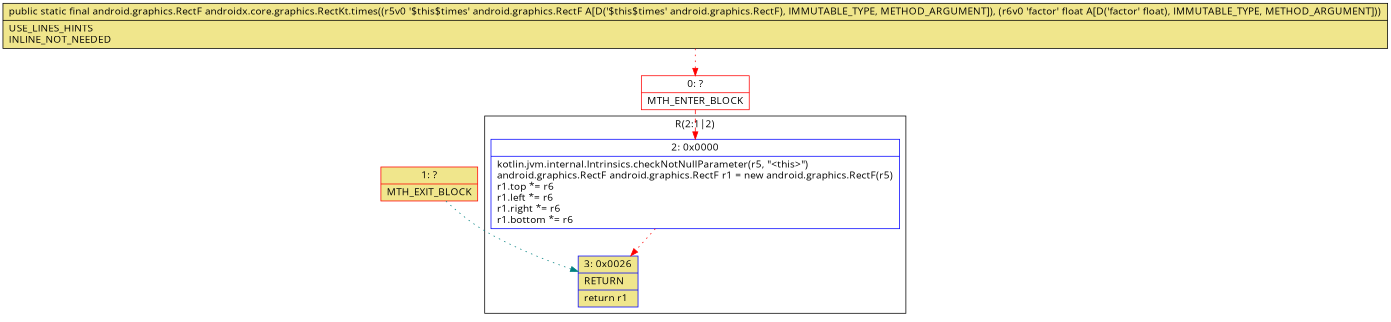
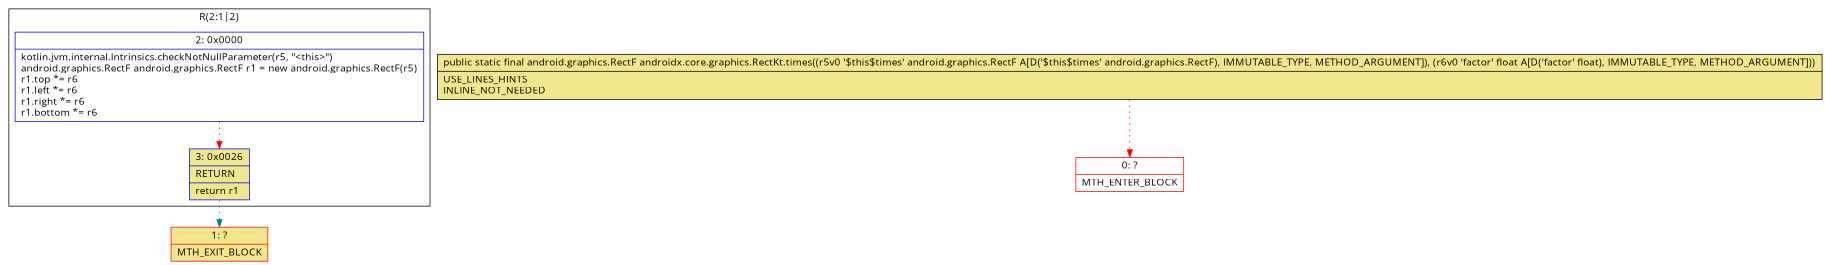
edge "0: ?" -> "2: 0x0000": removed
edge "1: ?" -> "3: 0x0026": reversed
